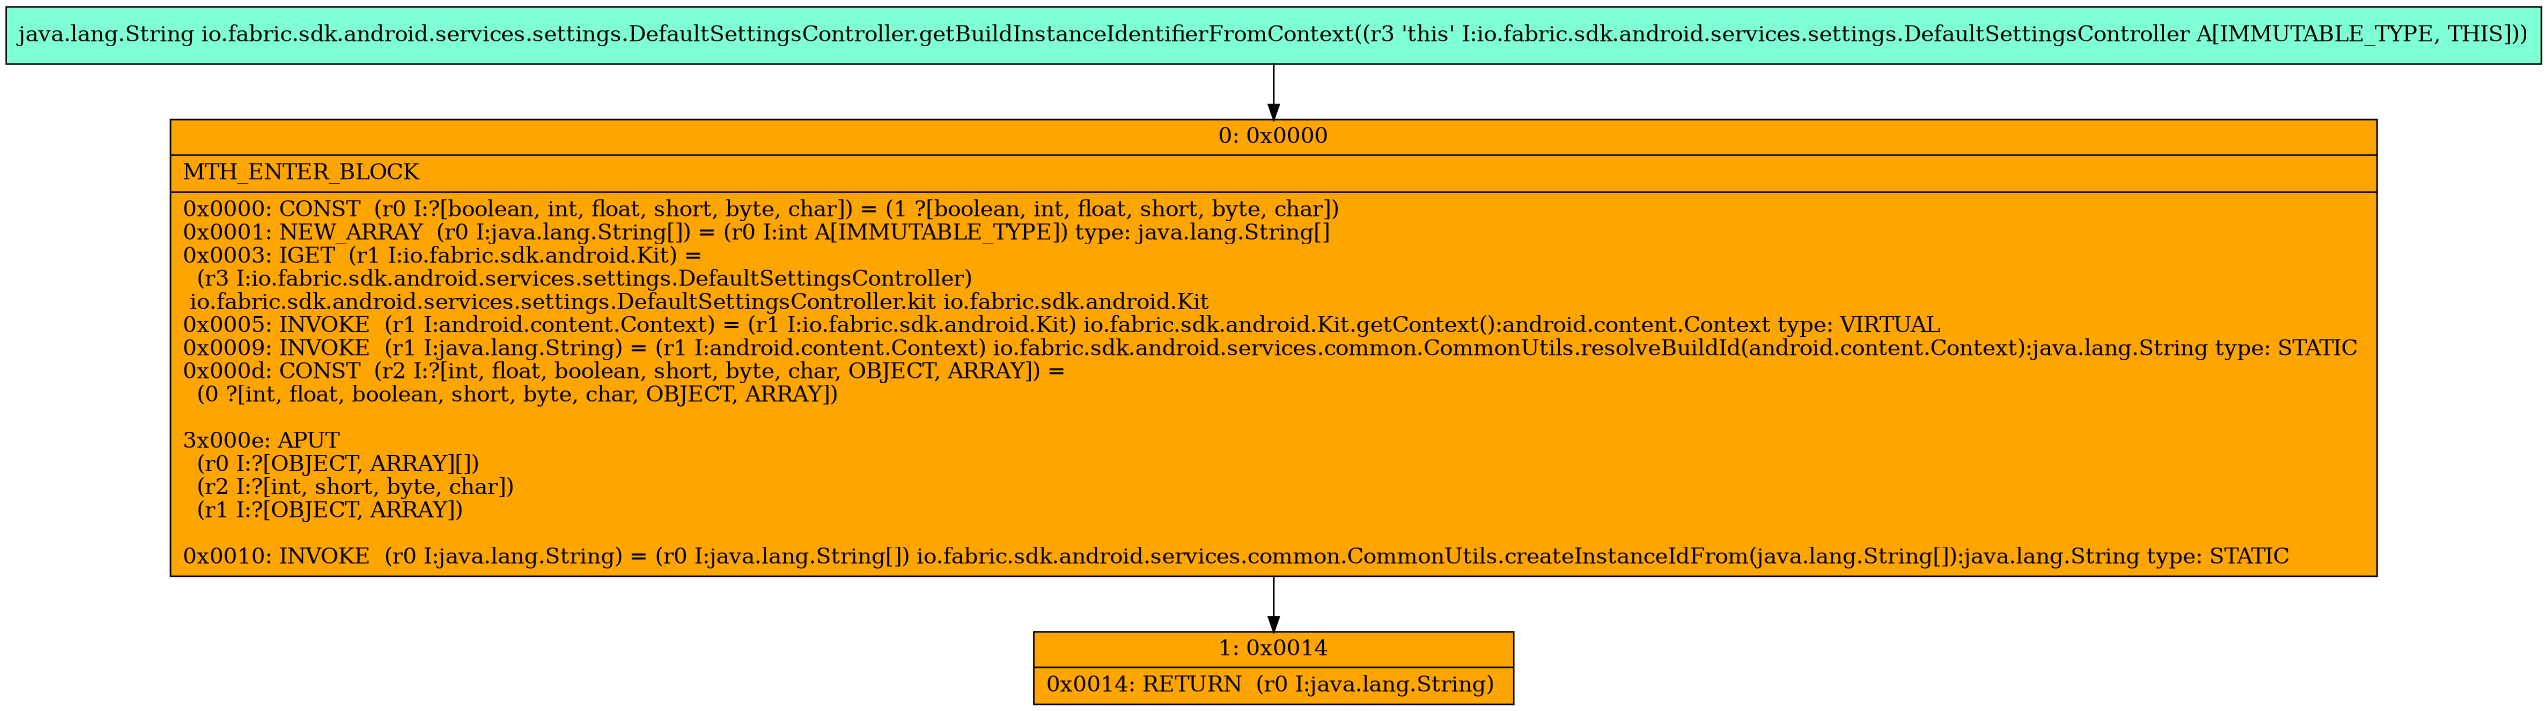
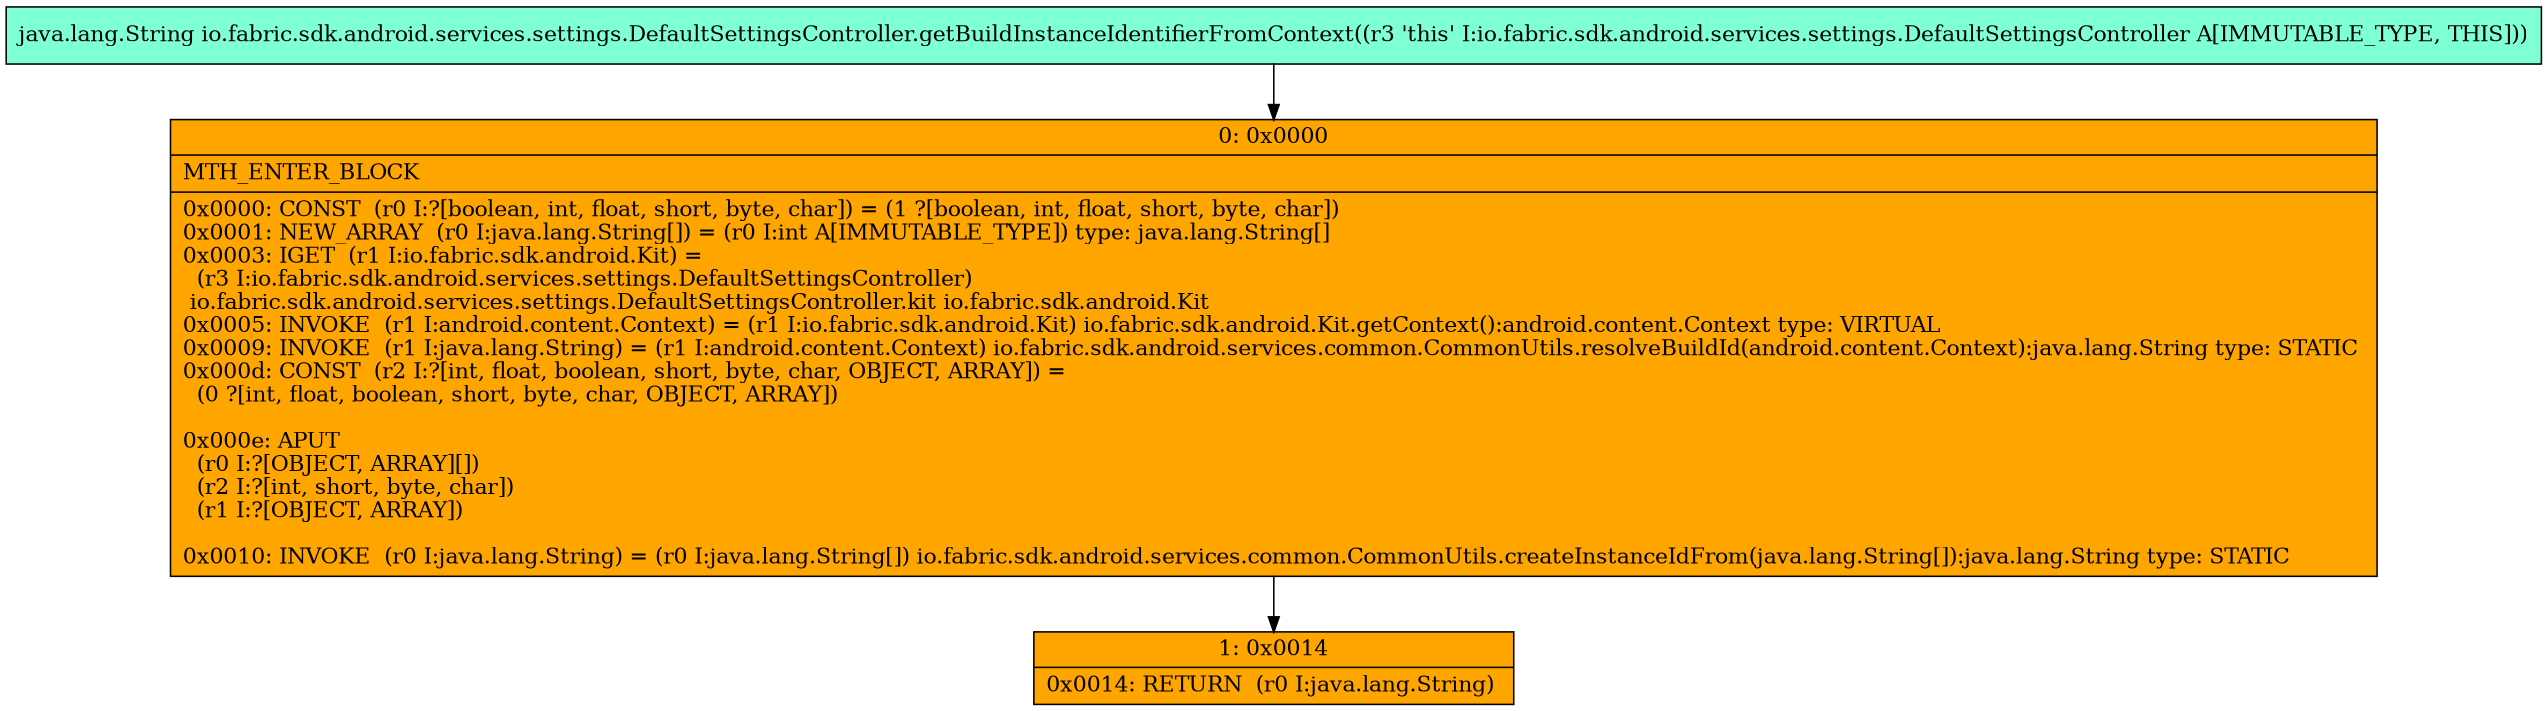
node "0: 0x0000": text "3x000e: APUT" -> "0x000e: APUT"
